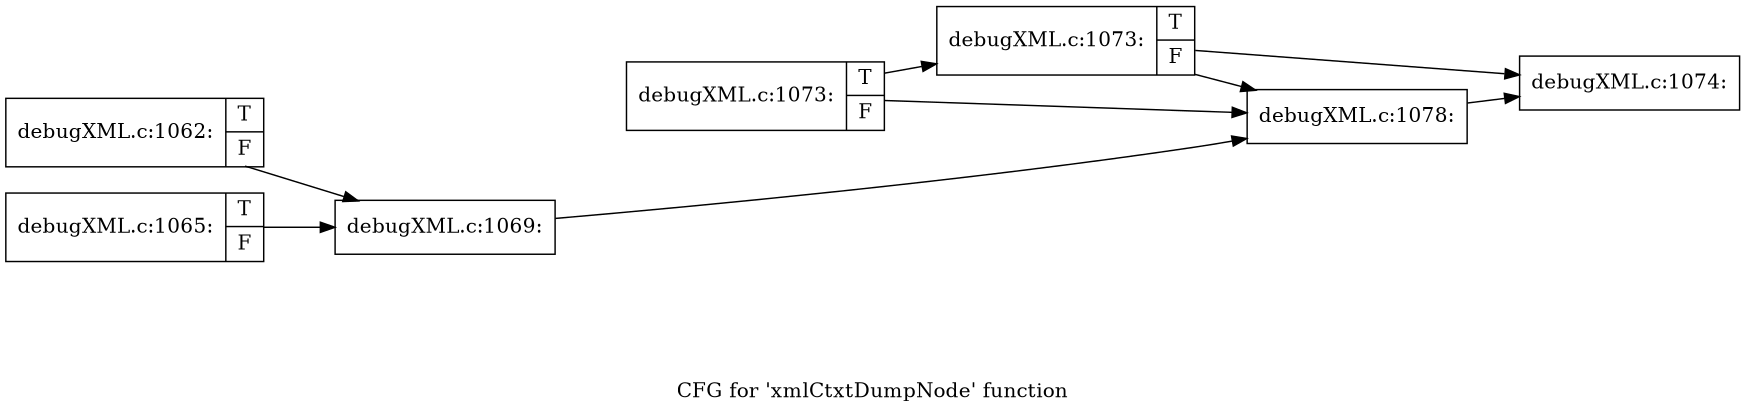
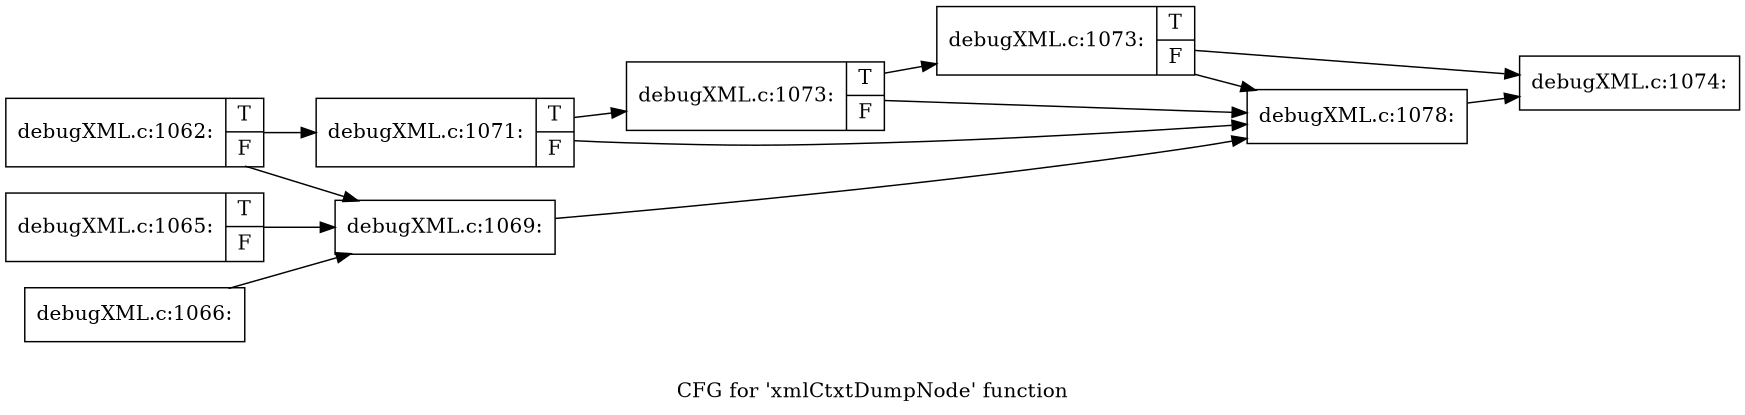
node "debugXML.c:1071:": added
node "debugXML.c:1066:": added
